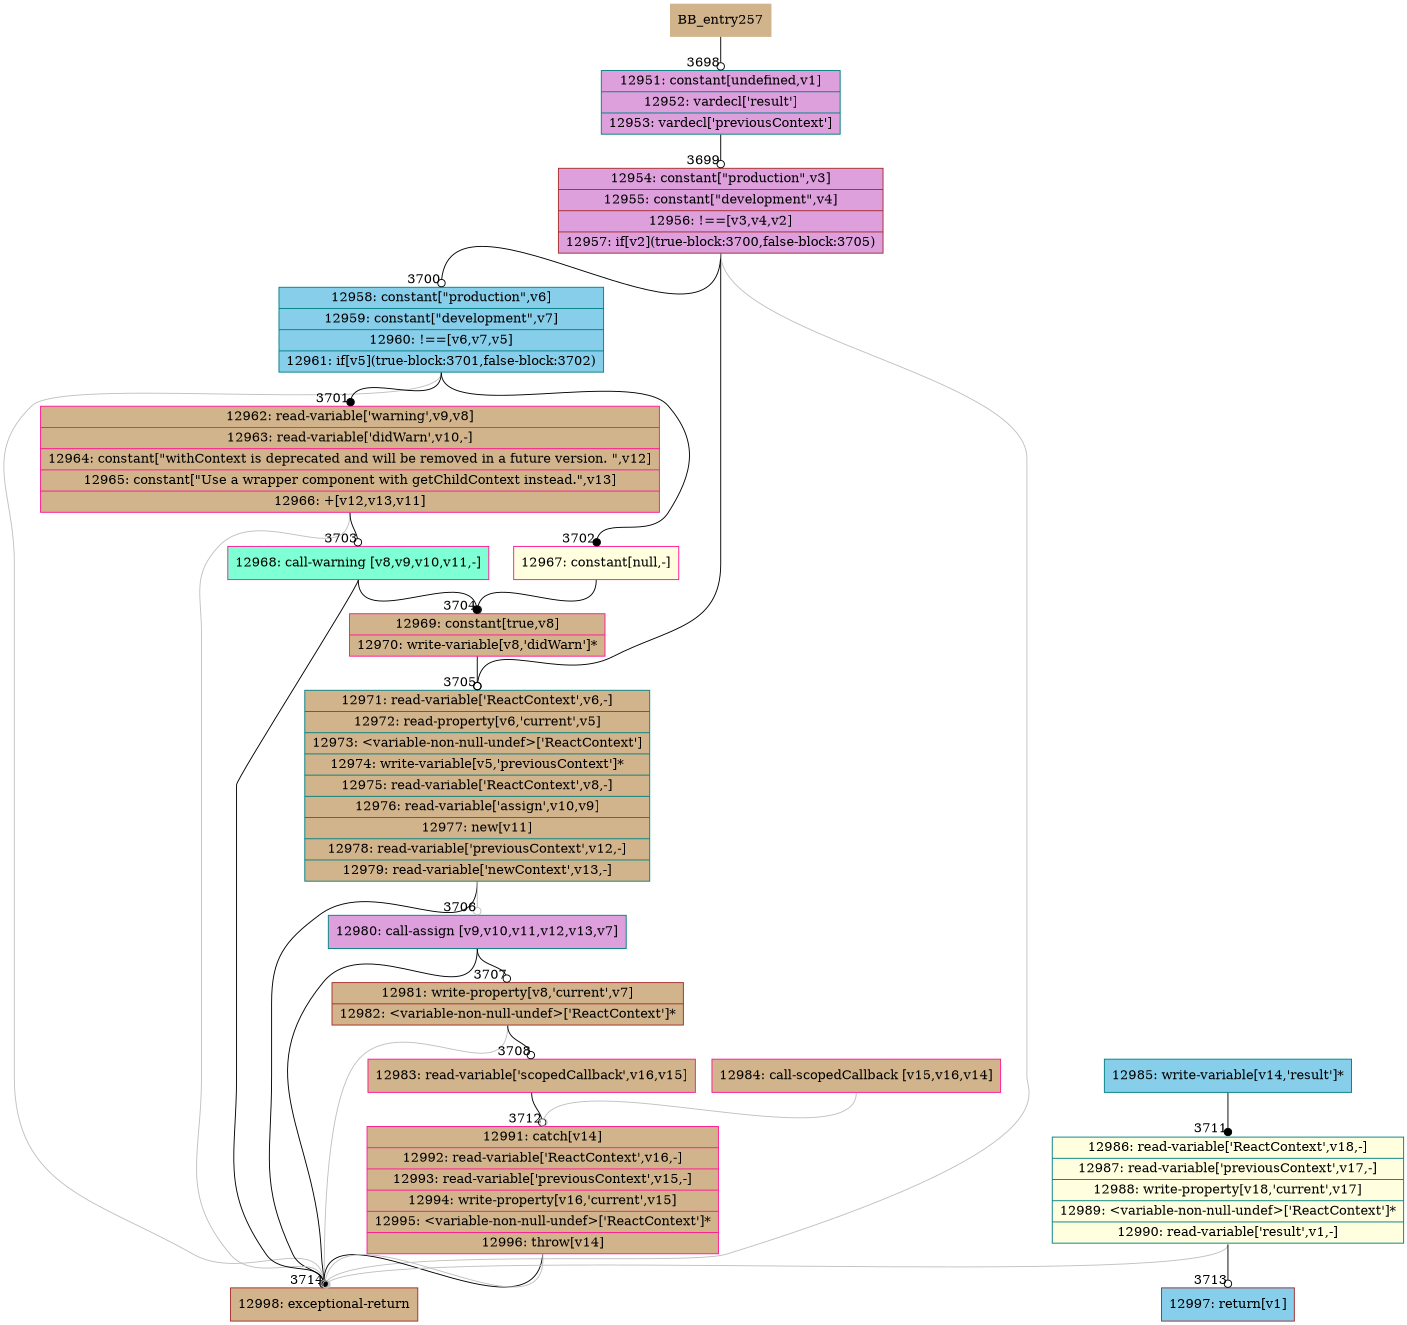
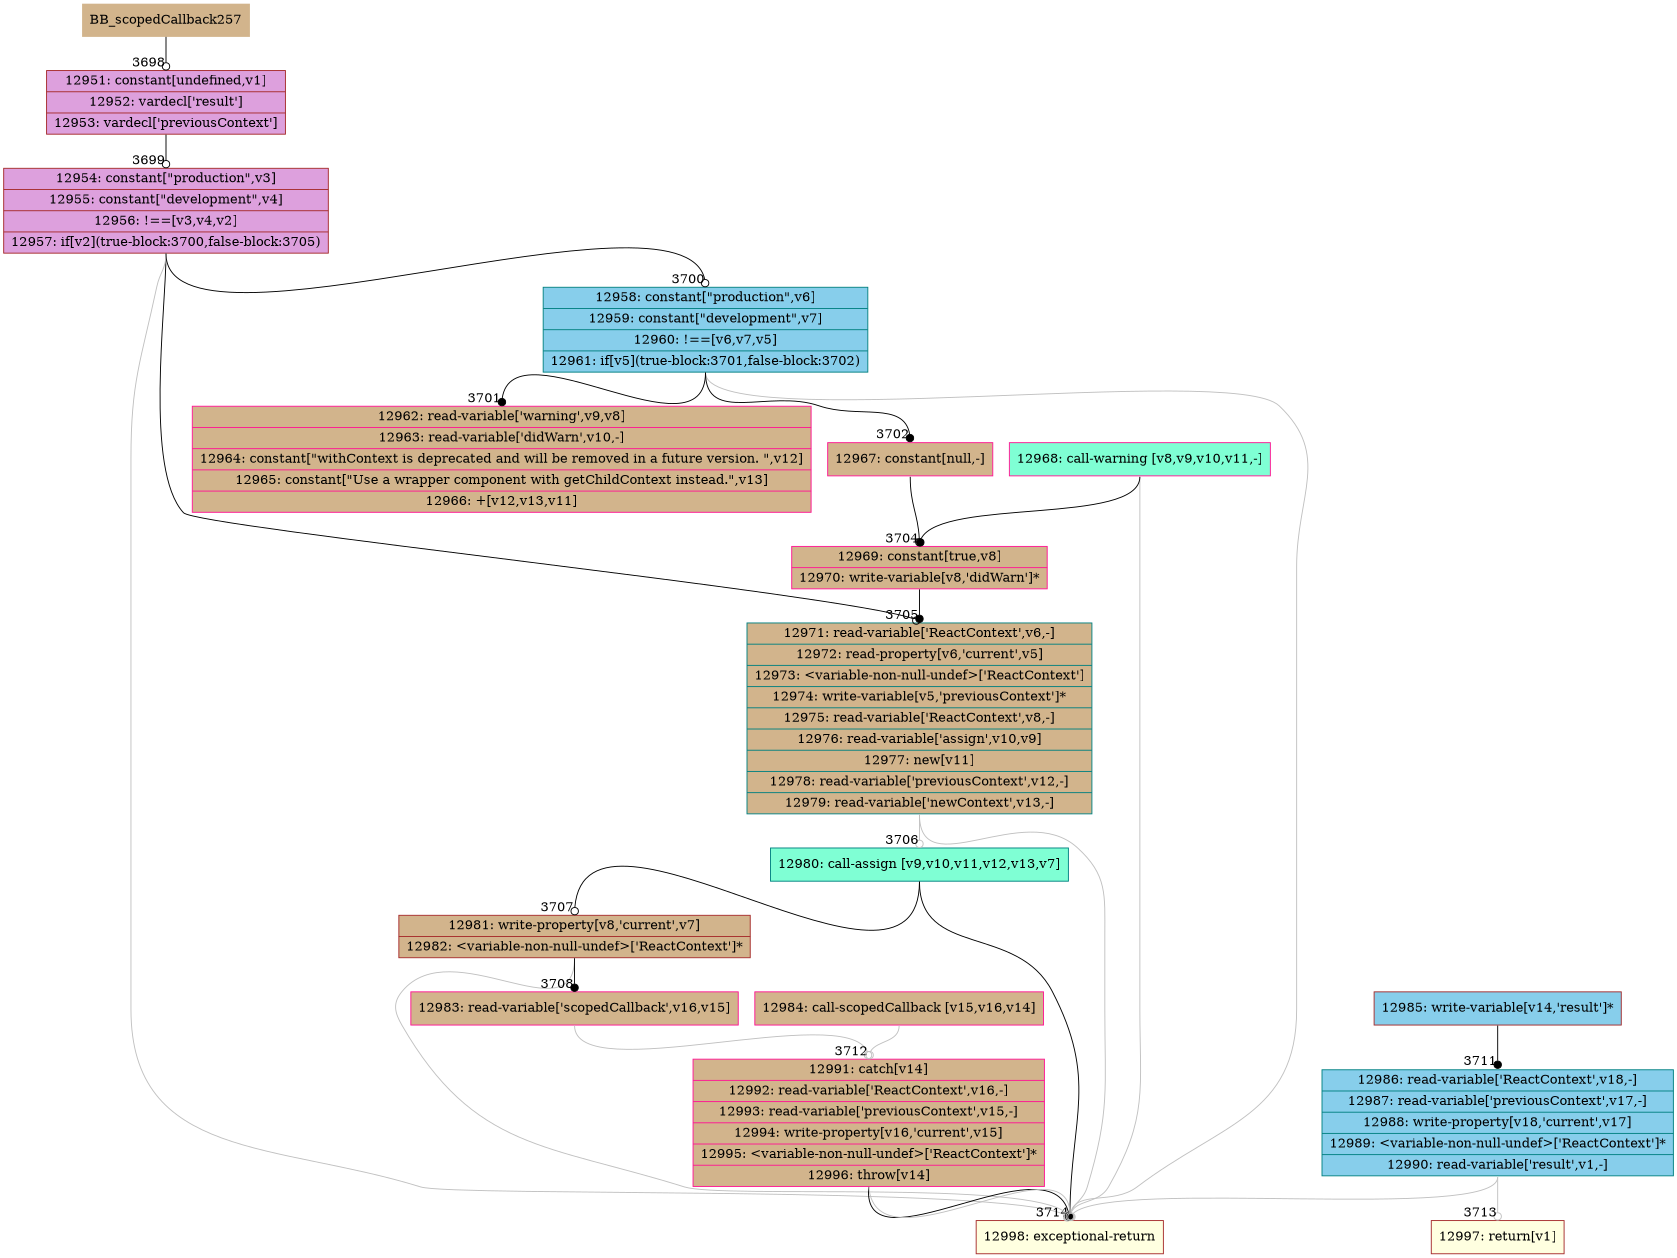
node "BB_entry257": label "BB_entry257" -> "BB_scopedCallback257"
node "12951: constant[undefined,v1]": color teal -> brown
edge "12962: read-variable['warning',v9,v8]" -> "12968: call-warning [v8,v9,v10,v11,-]": removed
node "12967: constant[null,-]": fillcolor lightyellow -> tan
edge "12969: constant[true,v8]" -> "12971: read-variable['ReactContext',v6,-]": arrowhead odot -> dot
edge "12962: read-variable['warning',v9,v8]" -> "12998: exceptional-return": removed
node "12980: call-assign [v9,v10,v11,v12,v13,v7]": fillcolor plum -> aquamarine
edge "12968: call-warning [v8,v9,v10,v11,-]" -> "12998: exceptional-return": color black -> gray
edge "12971: read-variable['ReactContext',v6,-]" -> "12998: exceptional-return": color black -> gray
edge "12981: write-property[v8,'current',v7]" -> "12983: read-variable['scopedCallback',v16,v15]": arrowhead odot -> dot
node "12985: write-variable[v14,'result']*": color teal -> brown
edge "12983: read-variable['scopedCallback',v16,v15]" -> "12991: catch[v14]": color black -> gray
node "12986: read-variable['ReactContext',v18,-]": fillcolor lightyellow -> skyblue
edge "12986: read-variable['ReactContext',v18,-]" -> "12997: return[v1]": color black -> gray
node "12998: exceptional-return": fillcolor tan -> lightyellow
node "12997: return[v1]": fillcolor skyblue -> lightyellow
